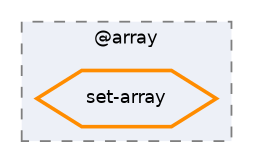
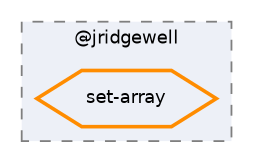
cluster "@array": label "@array" -> "@jridgewell"
